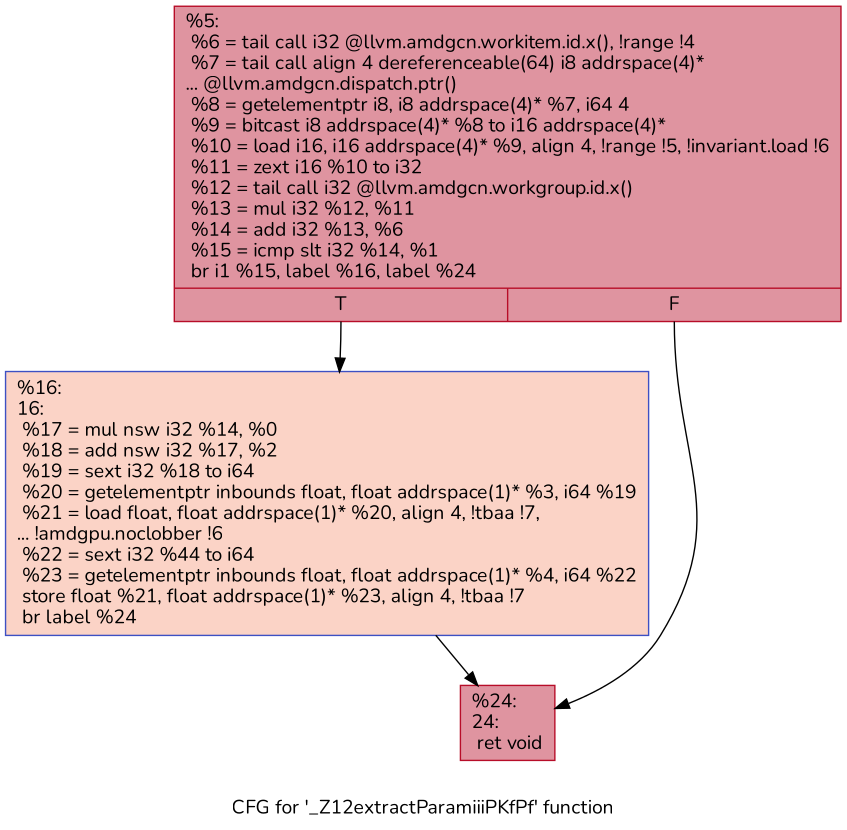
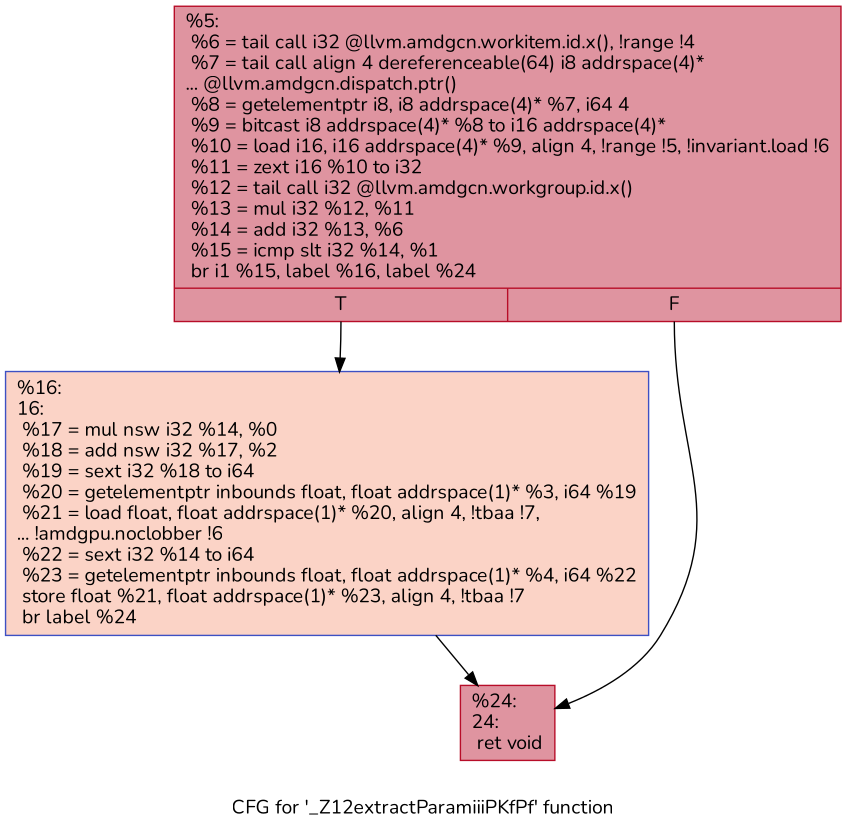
node "%16:": text "%22 = sext i32 %44 to i64" -> "%22 = sext i32 %14 to i64"
